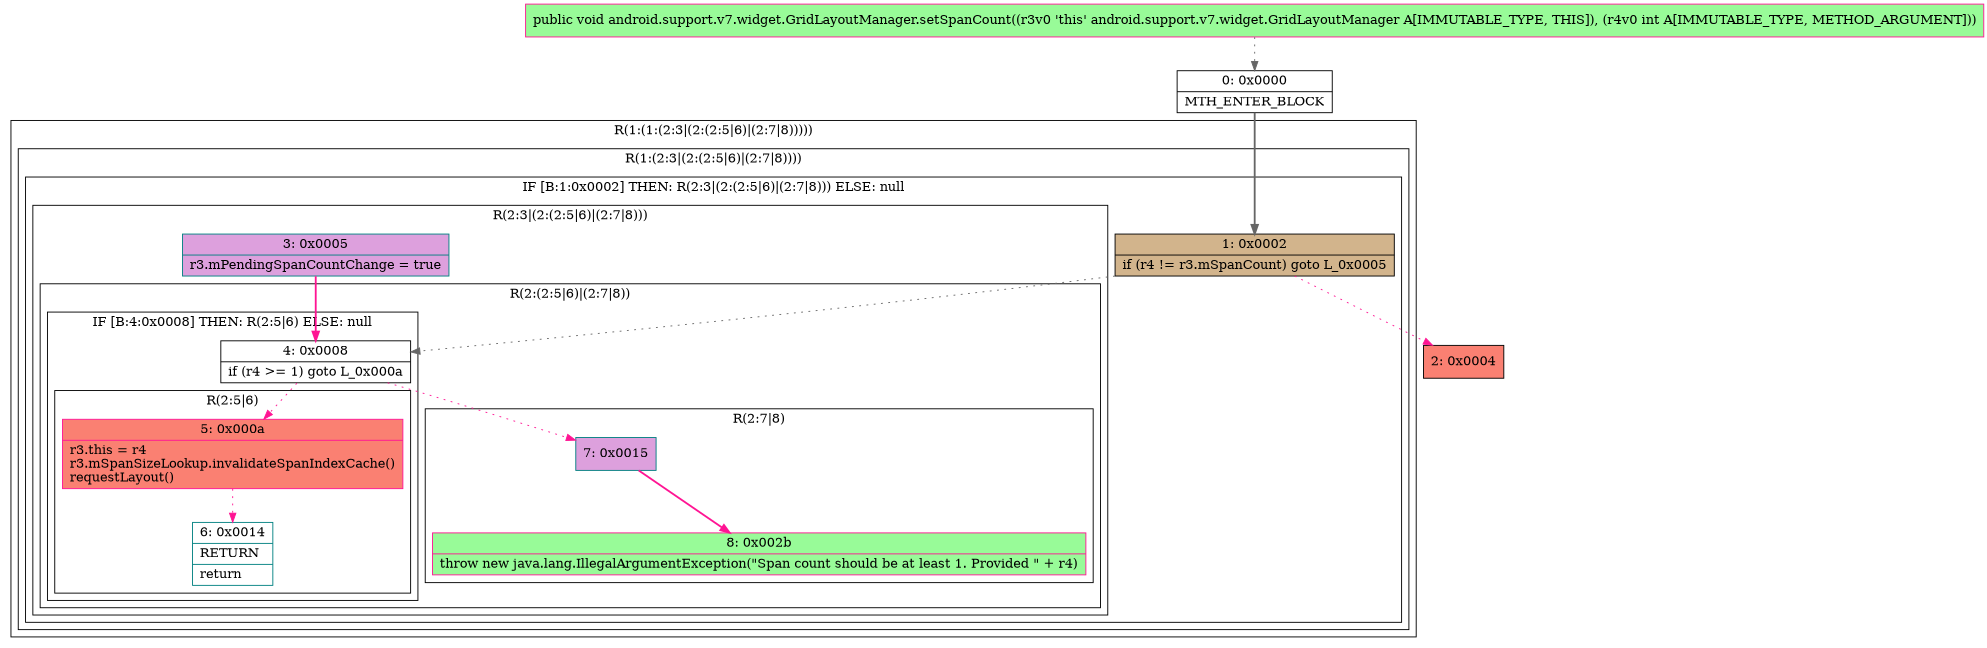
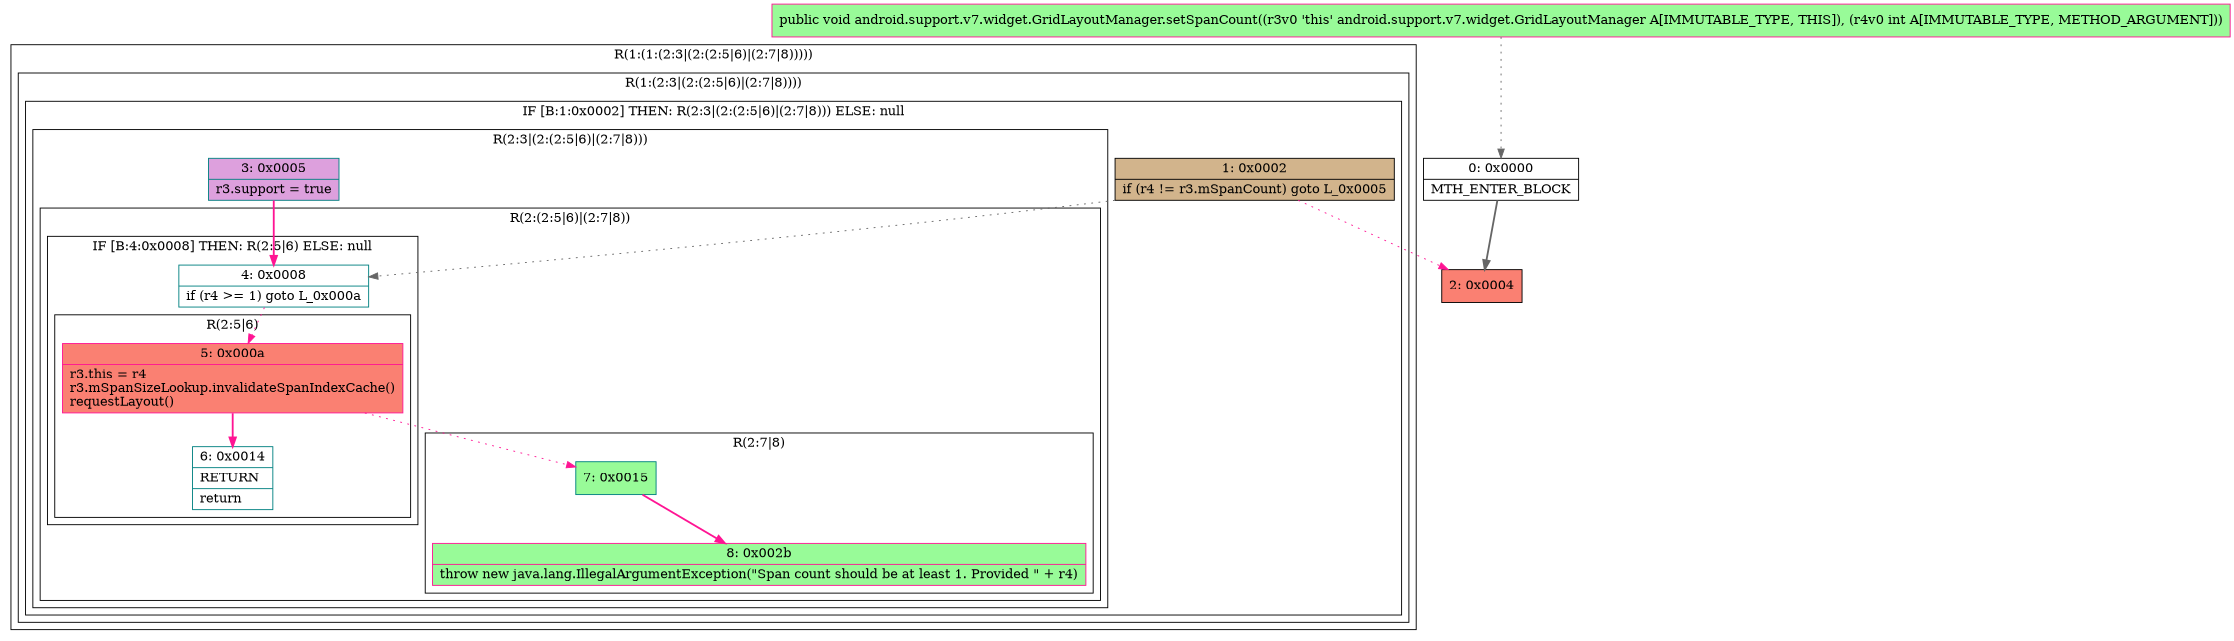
edge "0: 0x0000" -> "1: 0x0002": now "0: 0x0000" -> "2: 0x0004"
node "3: 0x0005": text "r3.mPendingSpanCountChange = true" -> "r3.support = true"
node "4: 0x0008": color black -> teal
edge "4: 0x0008" -> "7: 0x0015": now "5: 0x000a" -> "7: 0x0015"
node "7: 0x0015": fillcolor plum -> palegreen
edge "5: 0x000a" -> "6: 0x0014": style dotted -> bold
